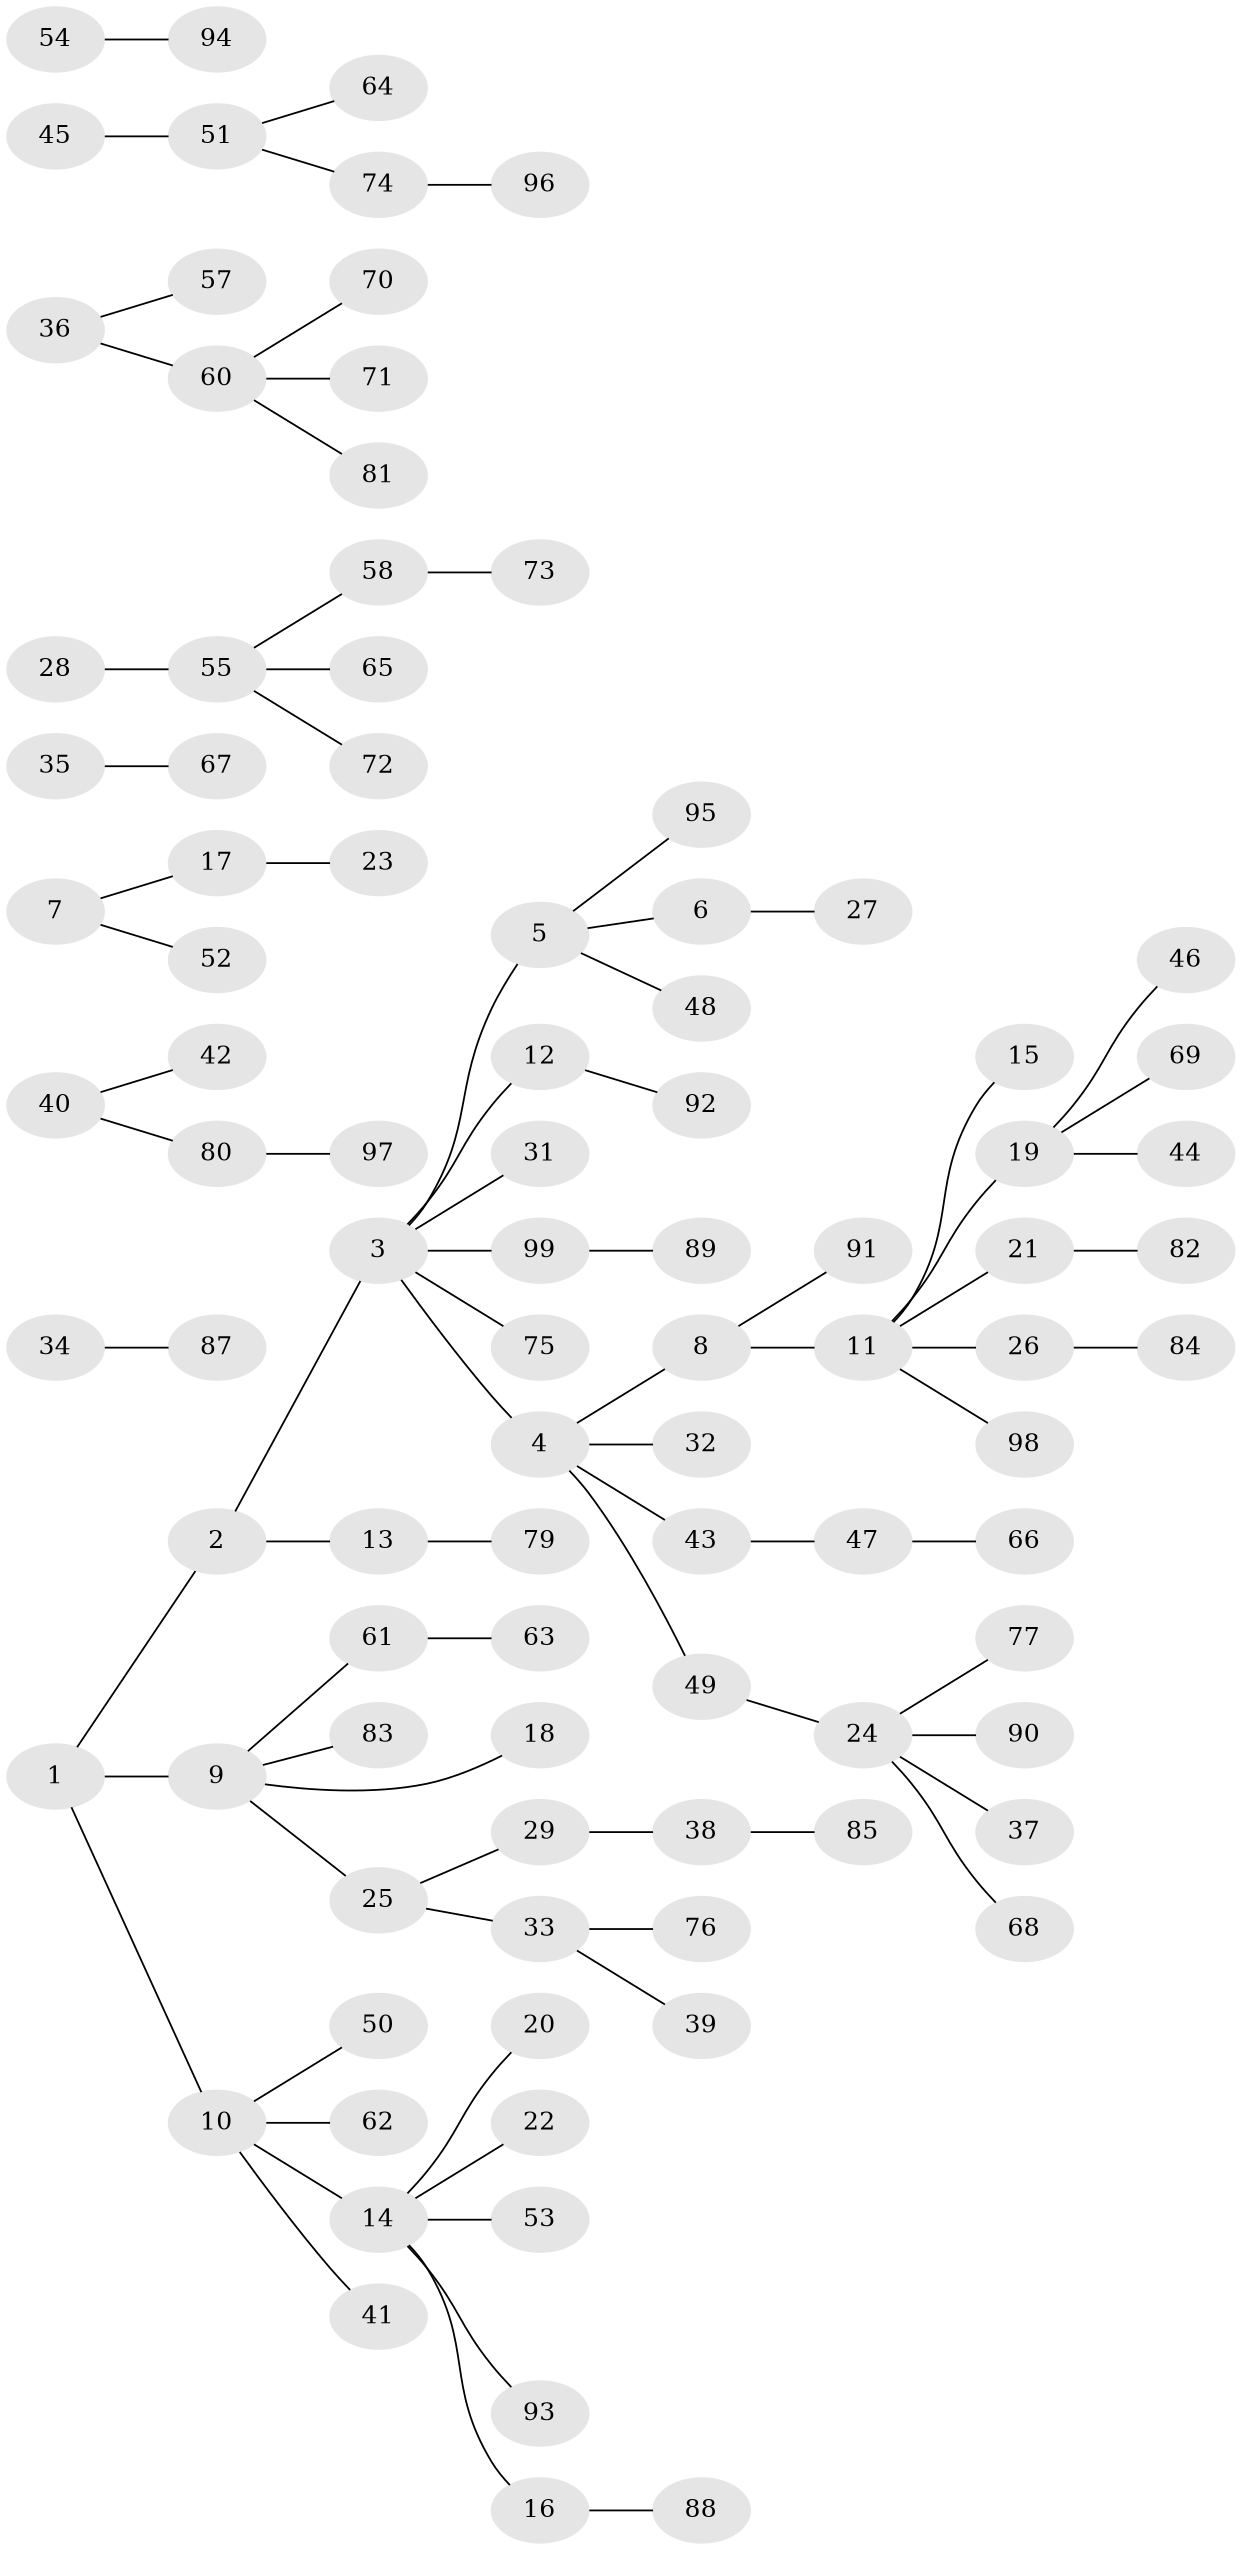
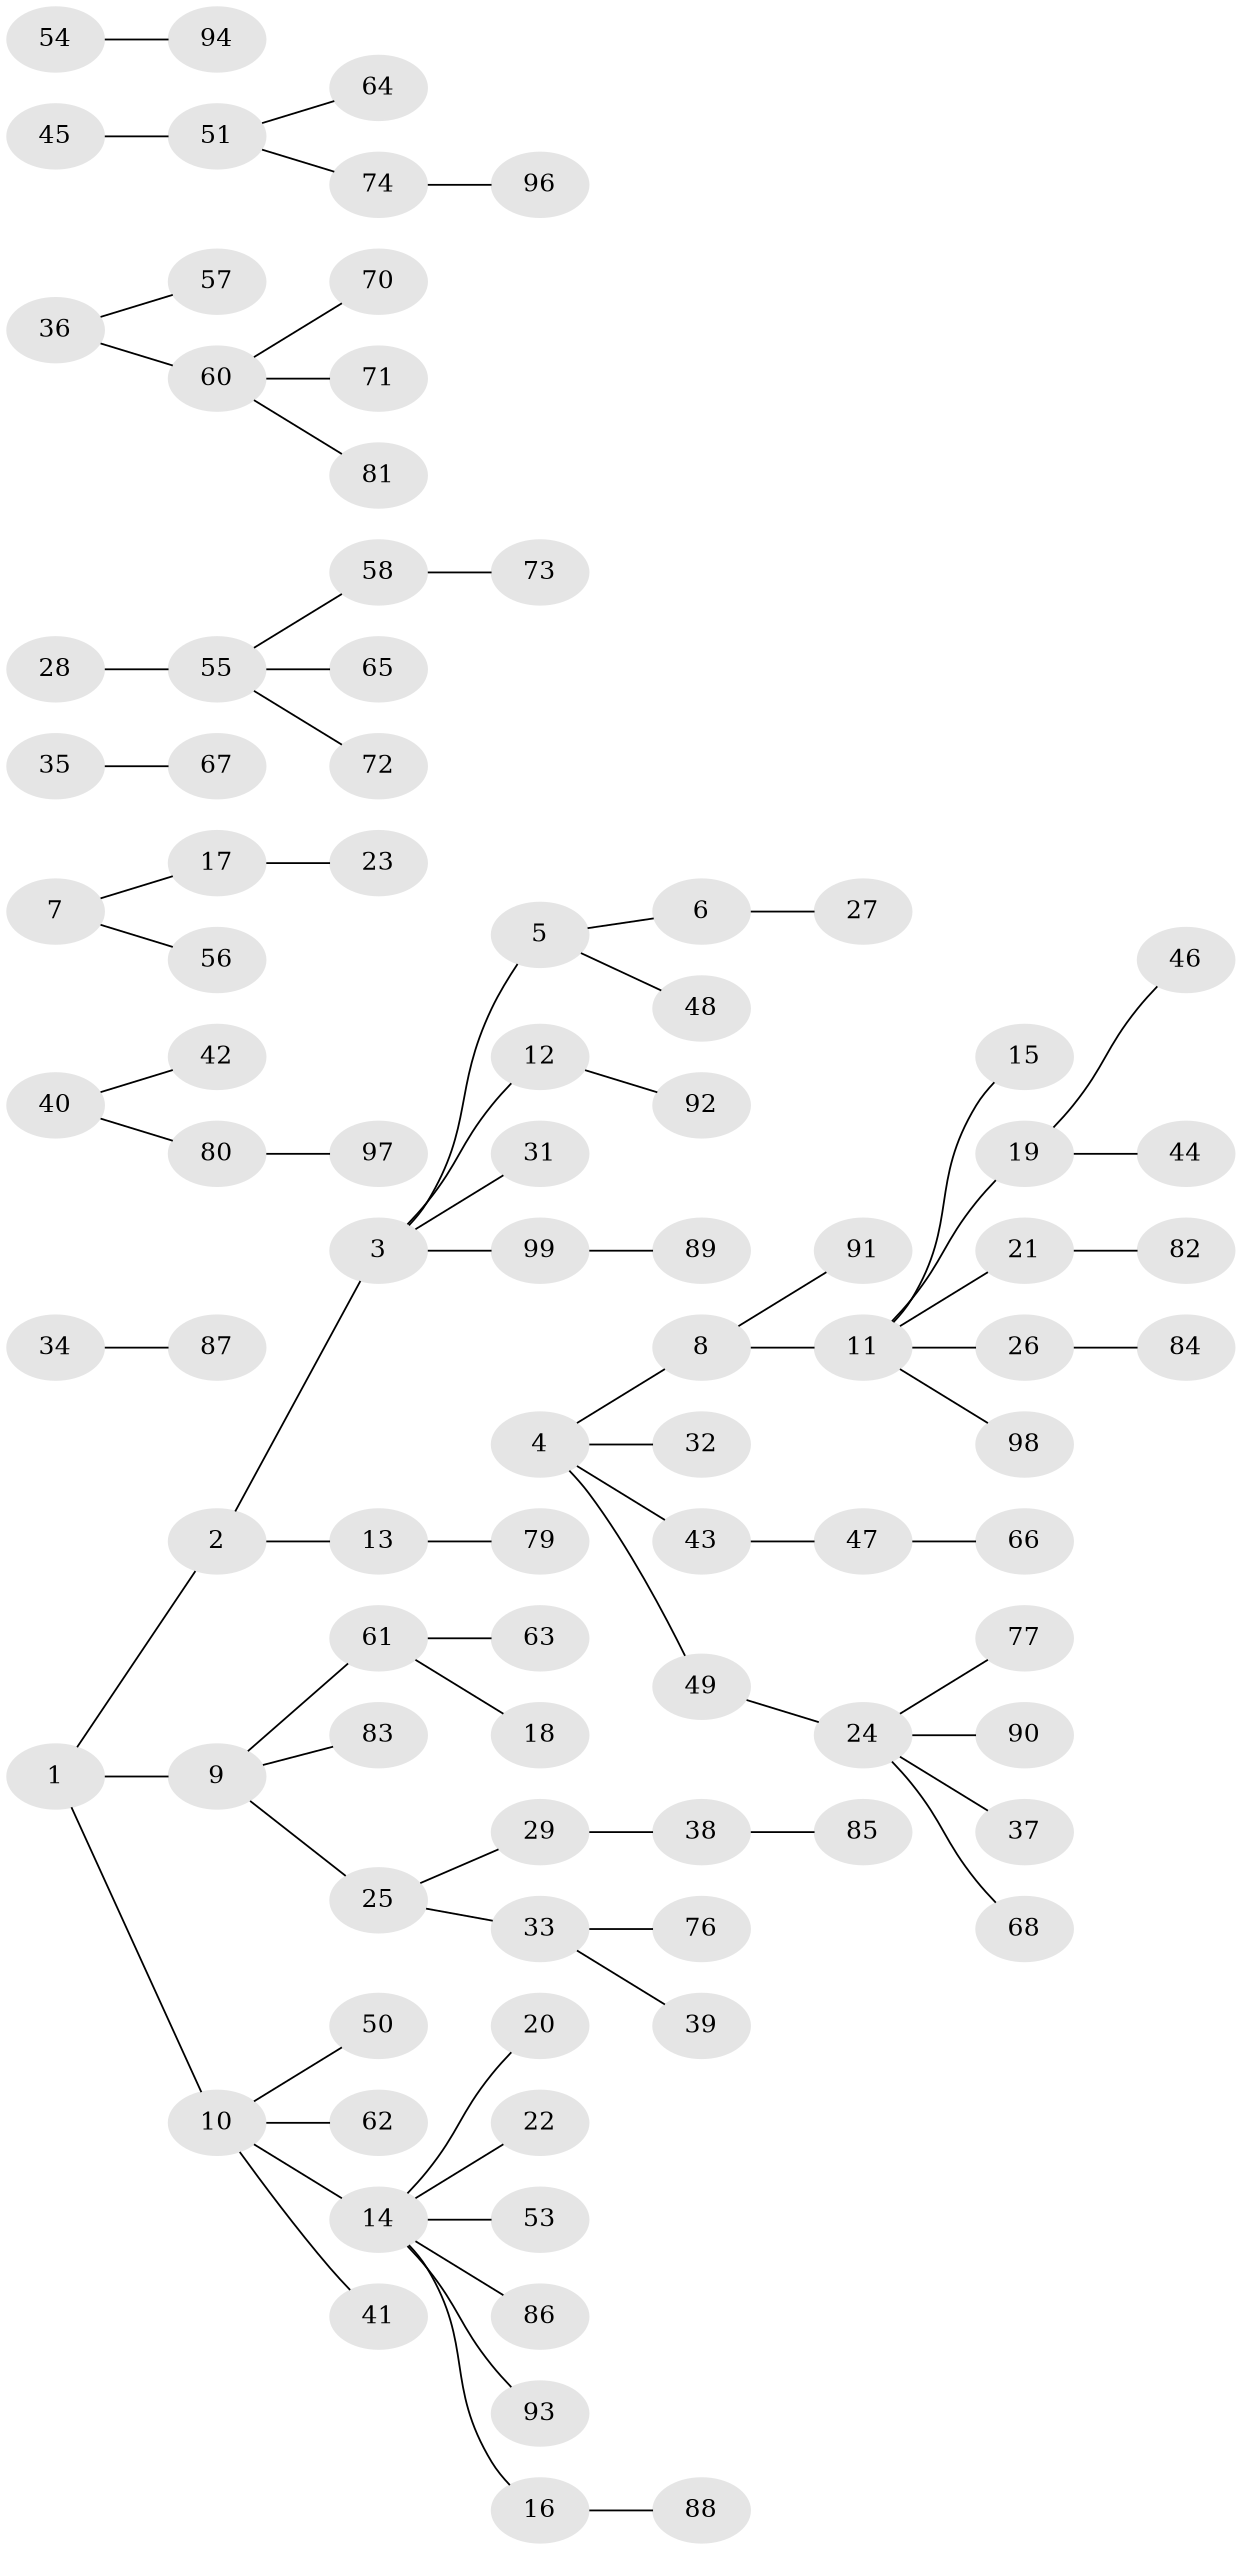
node "95": removed
node "52": label "52" -> "56"
node "69": removed
node "75": removed
edge "3" -- "4": removed
edge "18" -- "9": now "18" -- "61"
node "86": added
